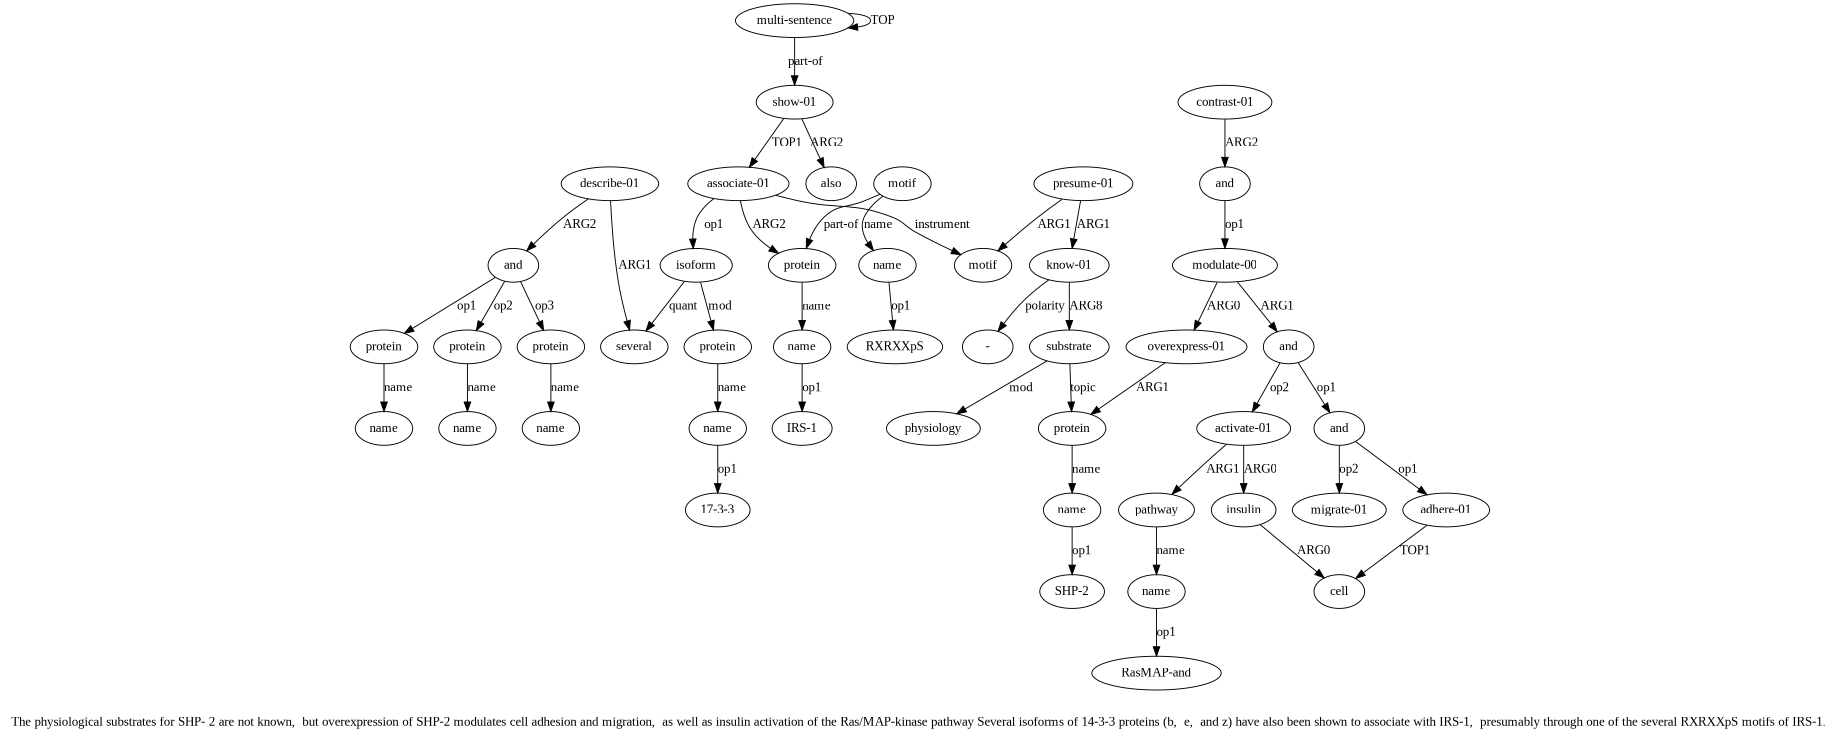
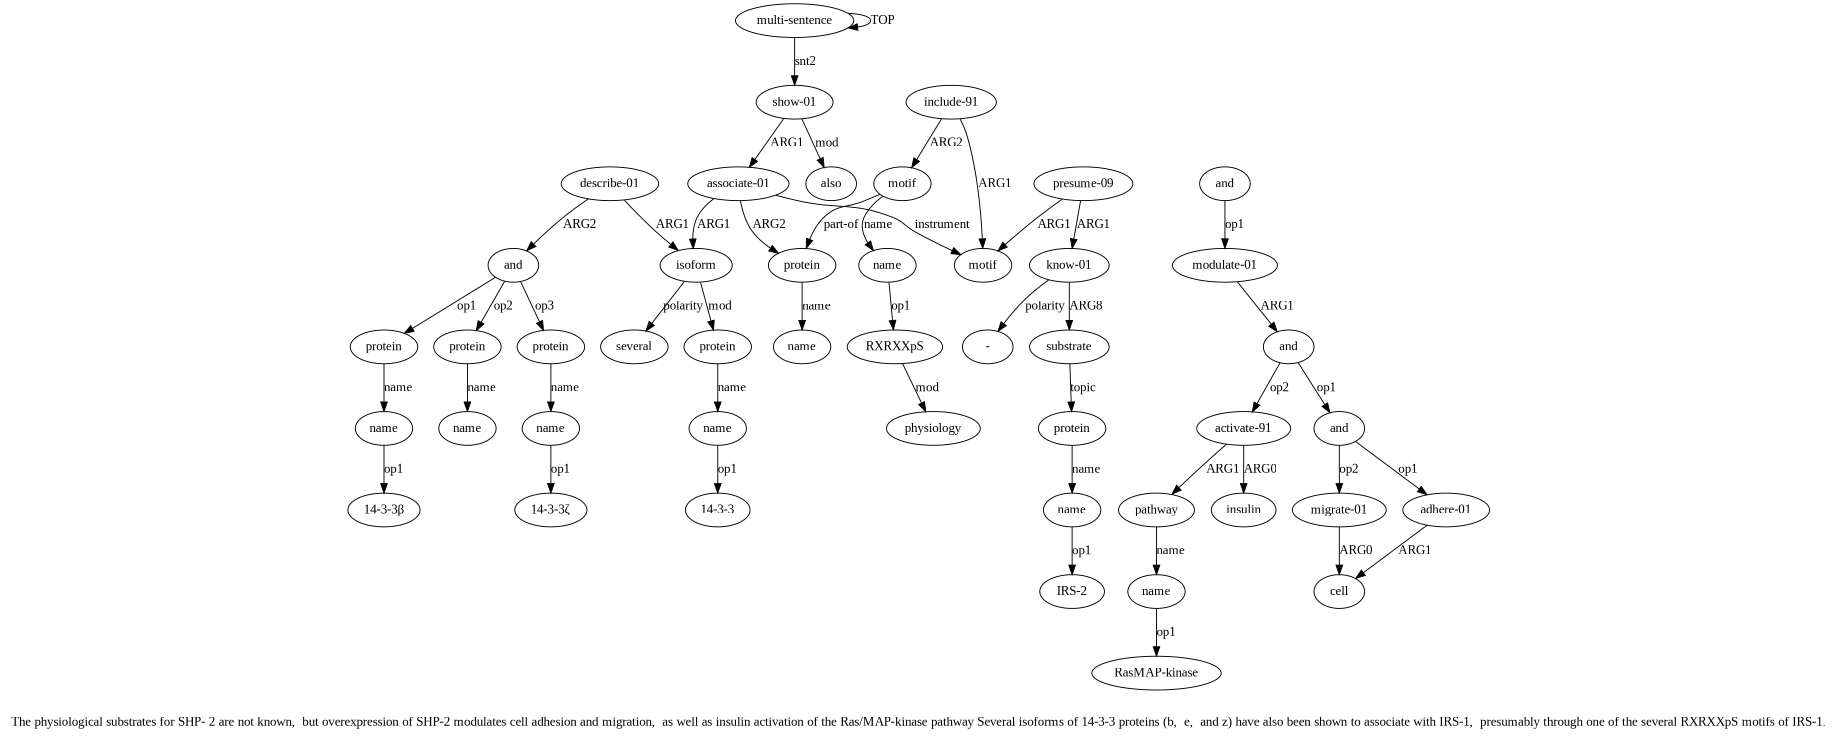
edge "multi-sentence" -> "show-01": label "part-of" -> "snt2"
node "include-91": added
node "contrast-01": removed
edge "show-01" -> "associate-01": label "TOP1" -> "ARG1"
edge "show-01" -> "also": label "ARG2" -> "mod"
node "presume-01": label "presume-01" -> "presume-09"
edge "associate-01" -> "isoform": label "op1" -> "ARG1"
edge "describe-01" -> "several": now "describe-01" -> "isoform"
node "modulate-00": label "modulate-00" -> "modulate-01"
edge "isoform" -> "several": label "quant" -> "polarity"
node "overexpress-01": removed
edge "substrate" -> "physiology": now "RXRXXpS" -> "physiology"
node "IRS-1": removed
node "activate-01": label "activate-01" -> "activate-91"
node "14-3-3β": added
node "14-3-3ζ": added
node "17-3-3": label "17-3-3" -> "14-3-3"
edge "insulin" -> "cell": now "migrate-01" -> "cell"
edge "adhere-01" -> "cell": label "TOP1" -> "ARG1"
node "SHP-2": label "SHP-2" -> "IRS-2"
node "RasMAP-and": label "RasMAP-and" -> "RasMAP-kinase"
